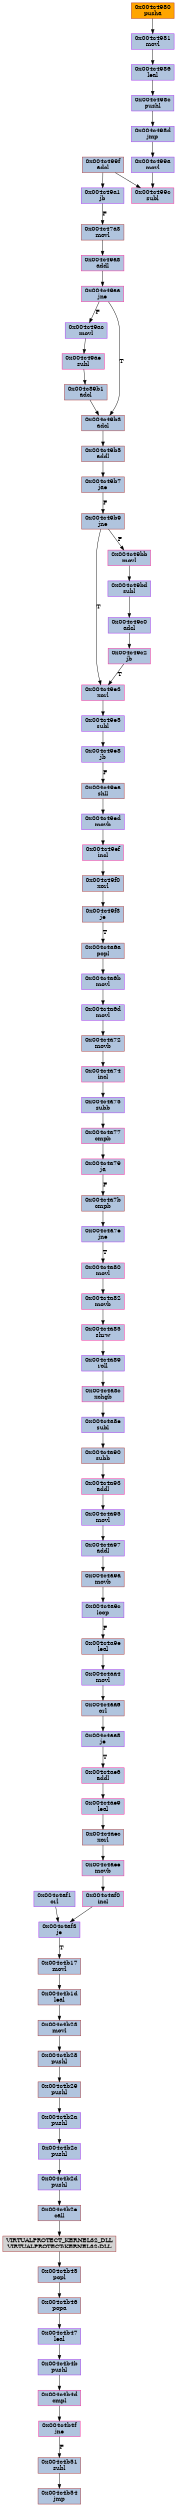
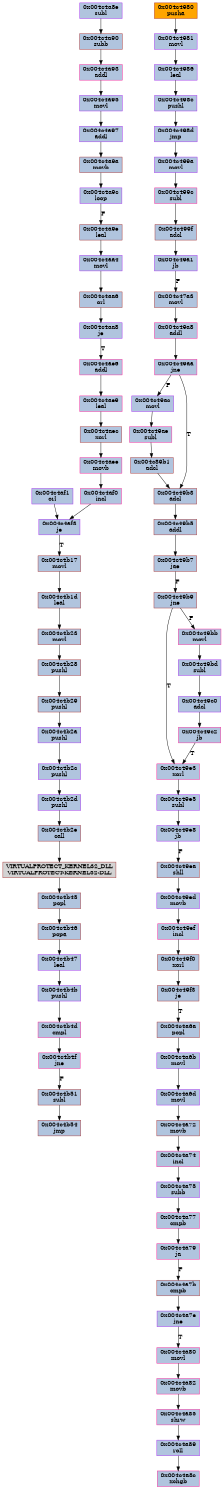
edge "0x004c499f adcl" -> "0x004c499c subl": reversed
edge "0x004c4a8c xchgb" -> "0x004c4a8e subl": removed
